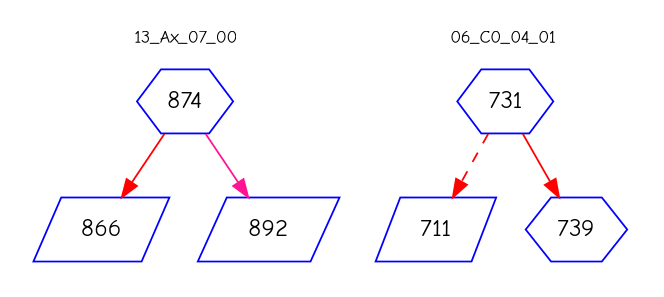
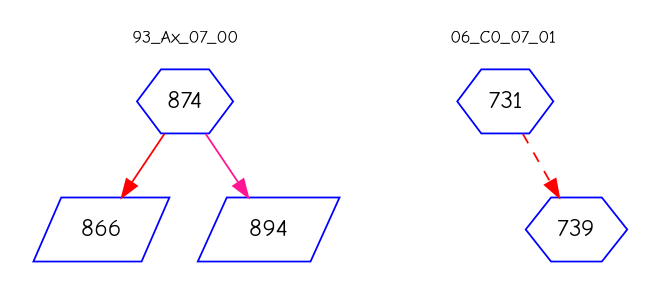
cluster "13_Ax_07_00": label "13_Ax_07_00" -> "93_Ax_07_00"
cluster "06_C0_04_01": label "06_C0_04_01" -> "06_C0_07_01"
edge "731" -> "739": style solid -> dashed
node "892": label "892" -> "894"
node "711": removed
